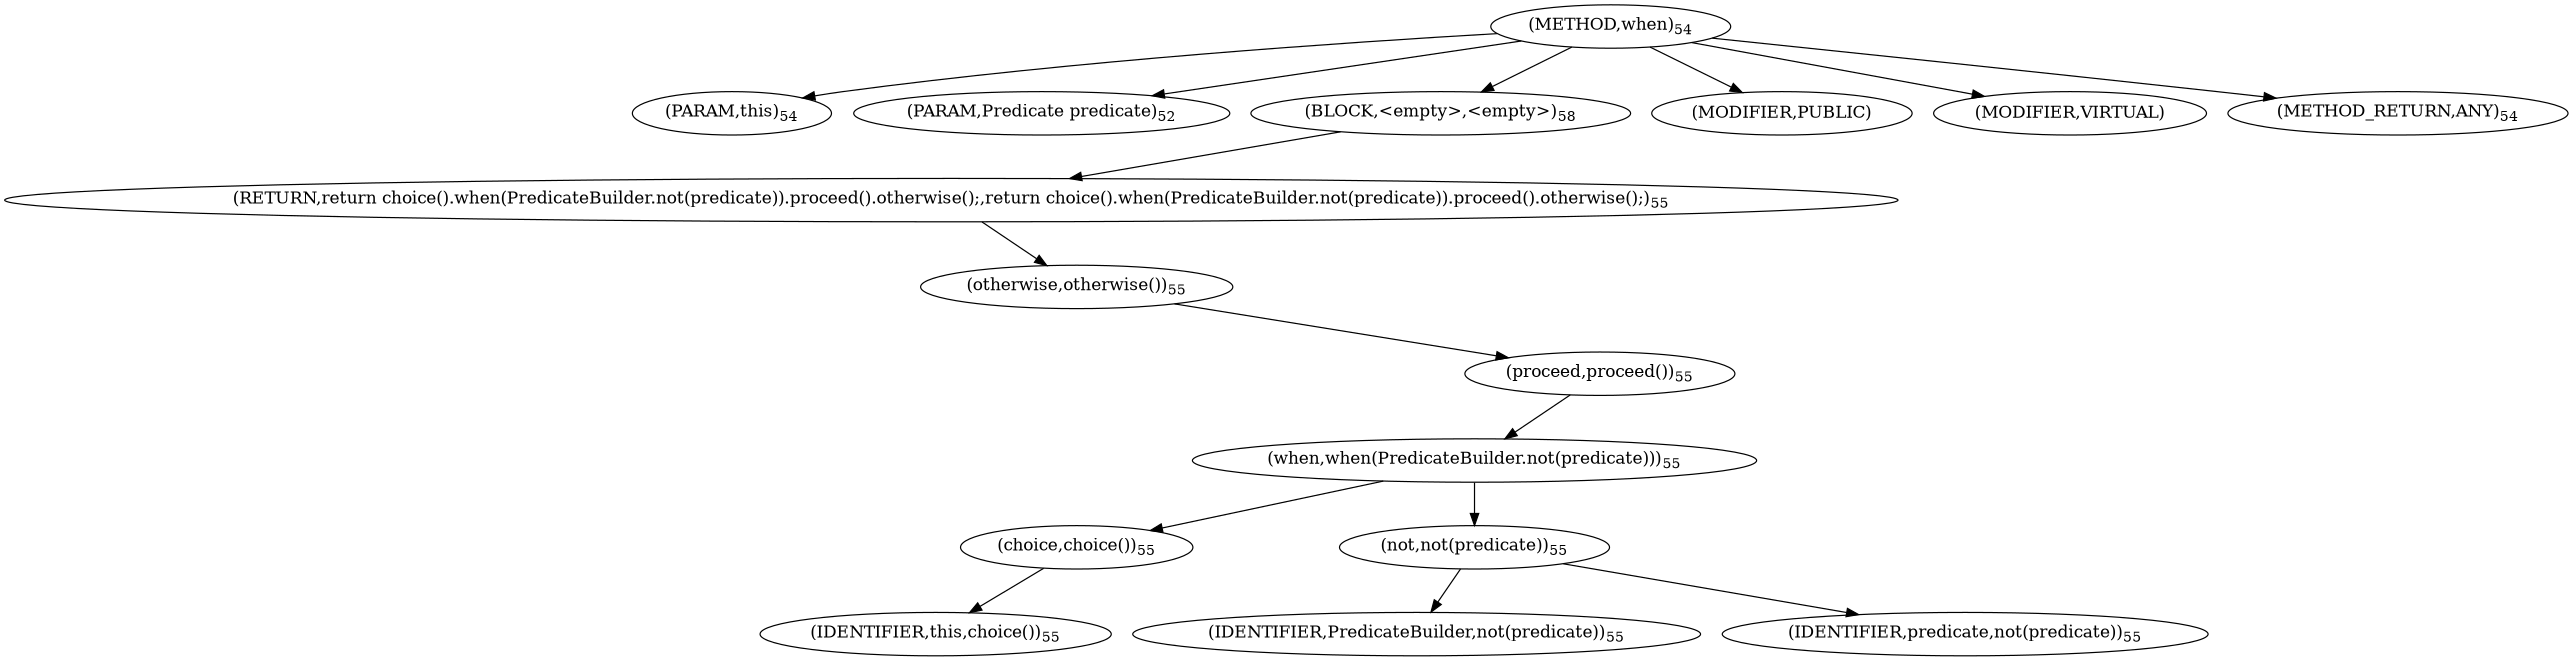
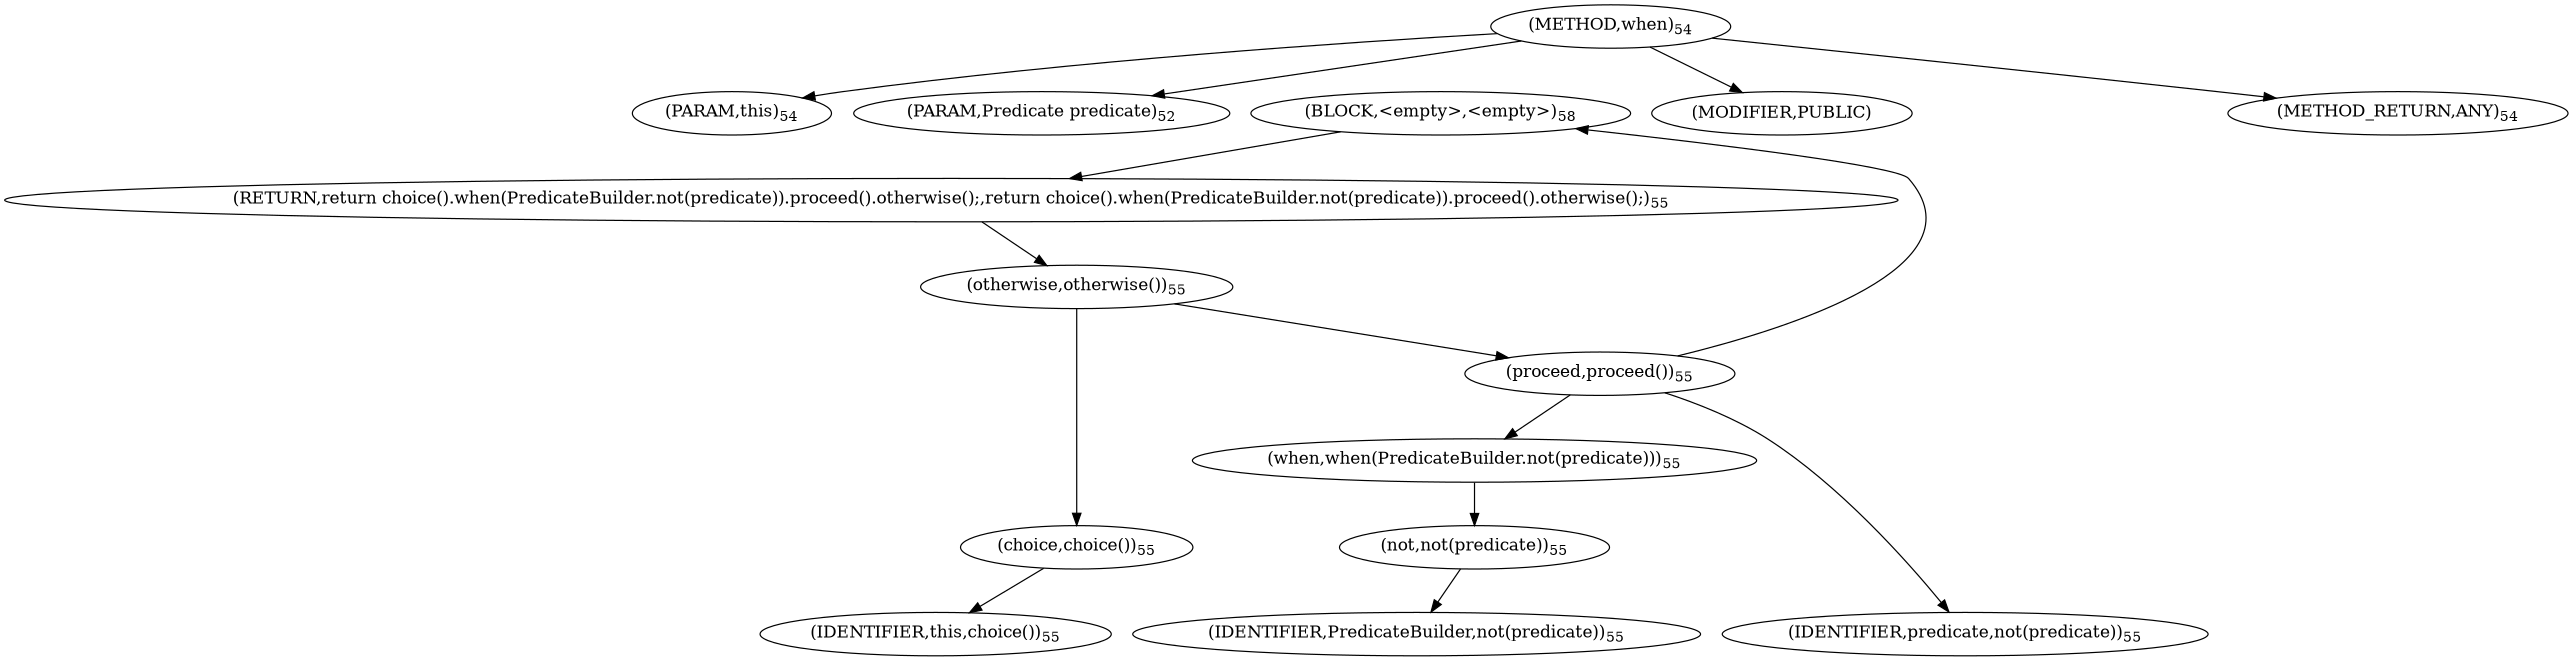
edge "(METHOD,when)" -> "(BLOCK,<empty>,<empty>)": now "(proceed,proceed())" -> "(BLOCK,<empty>,<empty>)"
node "(MODIFIER,VIRTUAL)": removed
edge "(when,when(PredicateBuilder.not(predicate)))" -> "(choice,choice())": now "(otherwise,otherwise())" -> "(choice,choice())"
edge "(not,not(predicate))" -> "(IDENTIFIER,predicate,not(predicate))": now "(proceed,proceed())" -> "(IDENTIFIER,predicate,not(predicate))"
